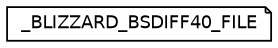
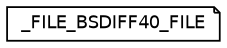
node "_BLIZZARD_BSDIFF40_FILE": label "_BLIZZARD_BSDIFF40_FILE" -> "_FILE_BSDIFF40_FILE"
